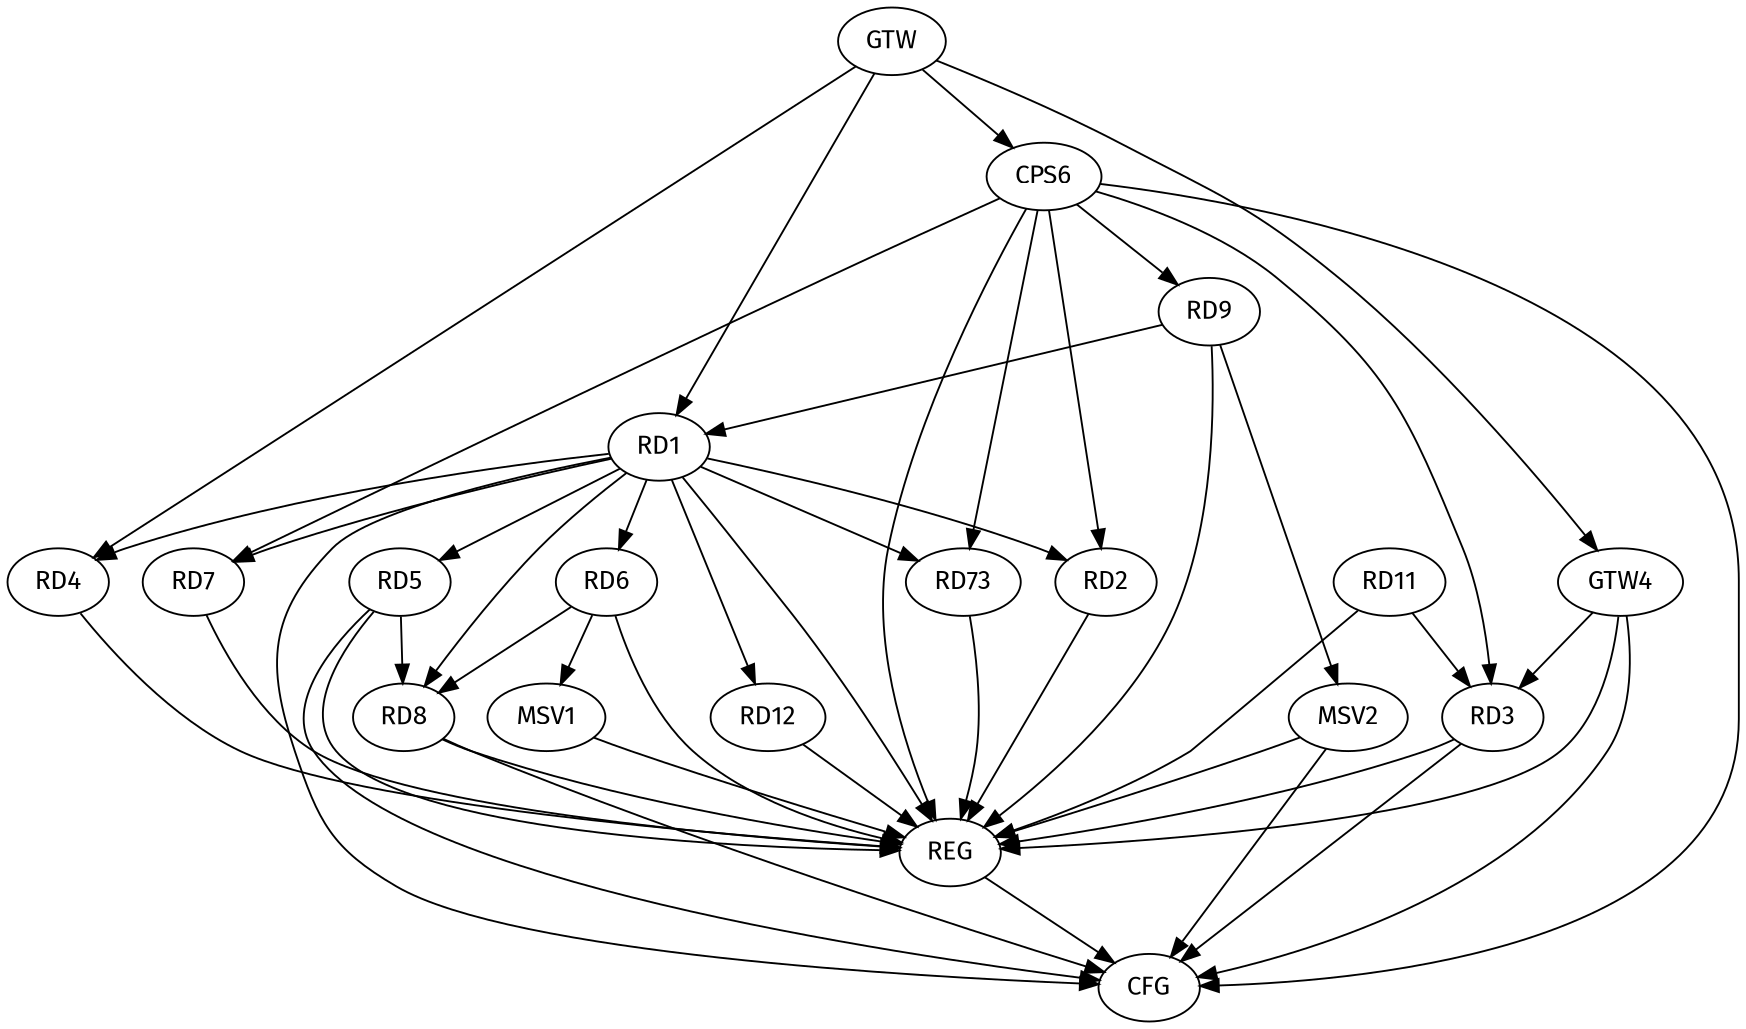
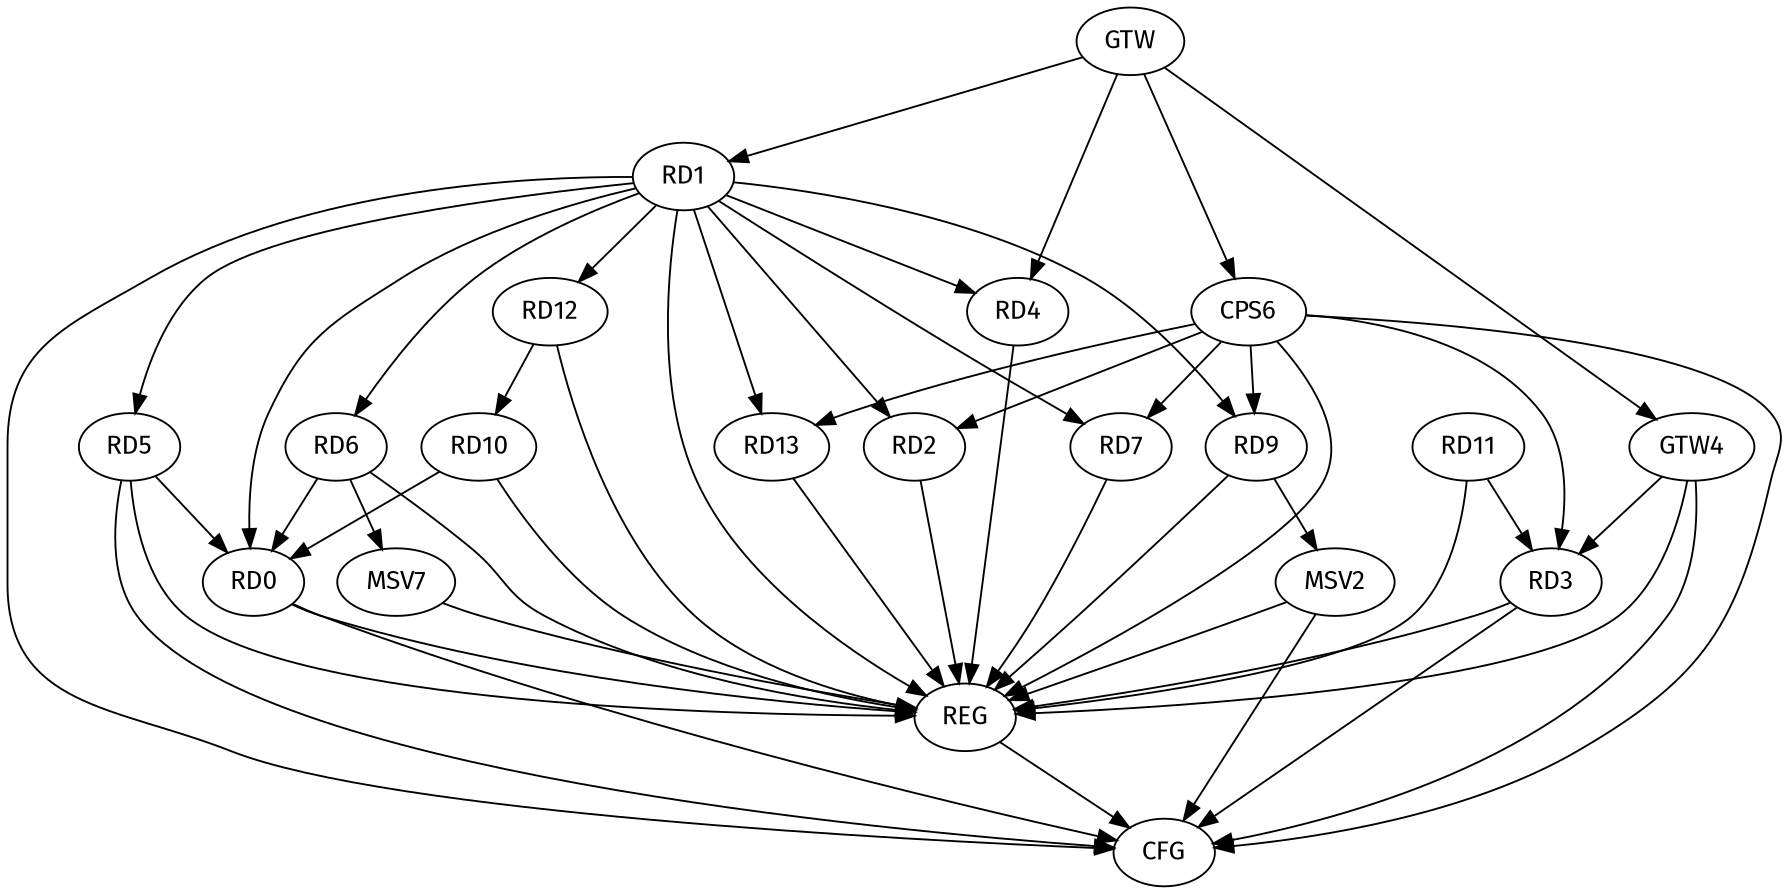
edge "RD9" -> "RD1": reversed
node "RD10": added
node "RD73": label "RD73" -> "RD13"
node "RD8": label "RD8" -> "RD0"
node "MSV1": label "MSV1" -> "MSV7"
